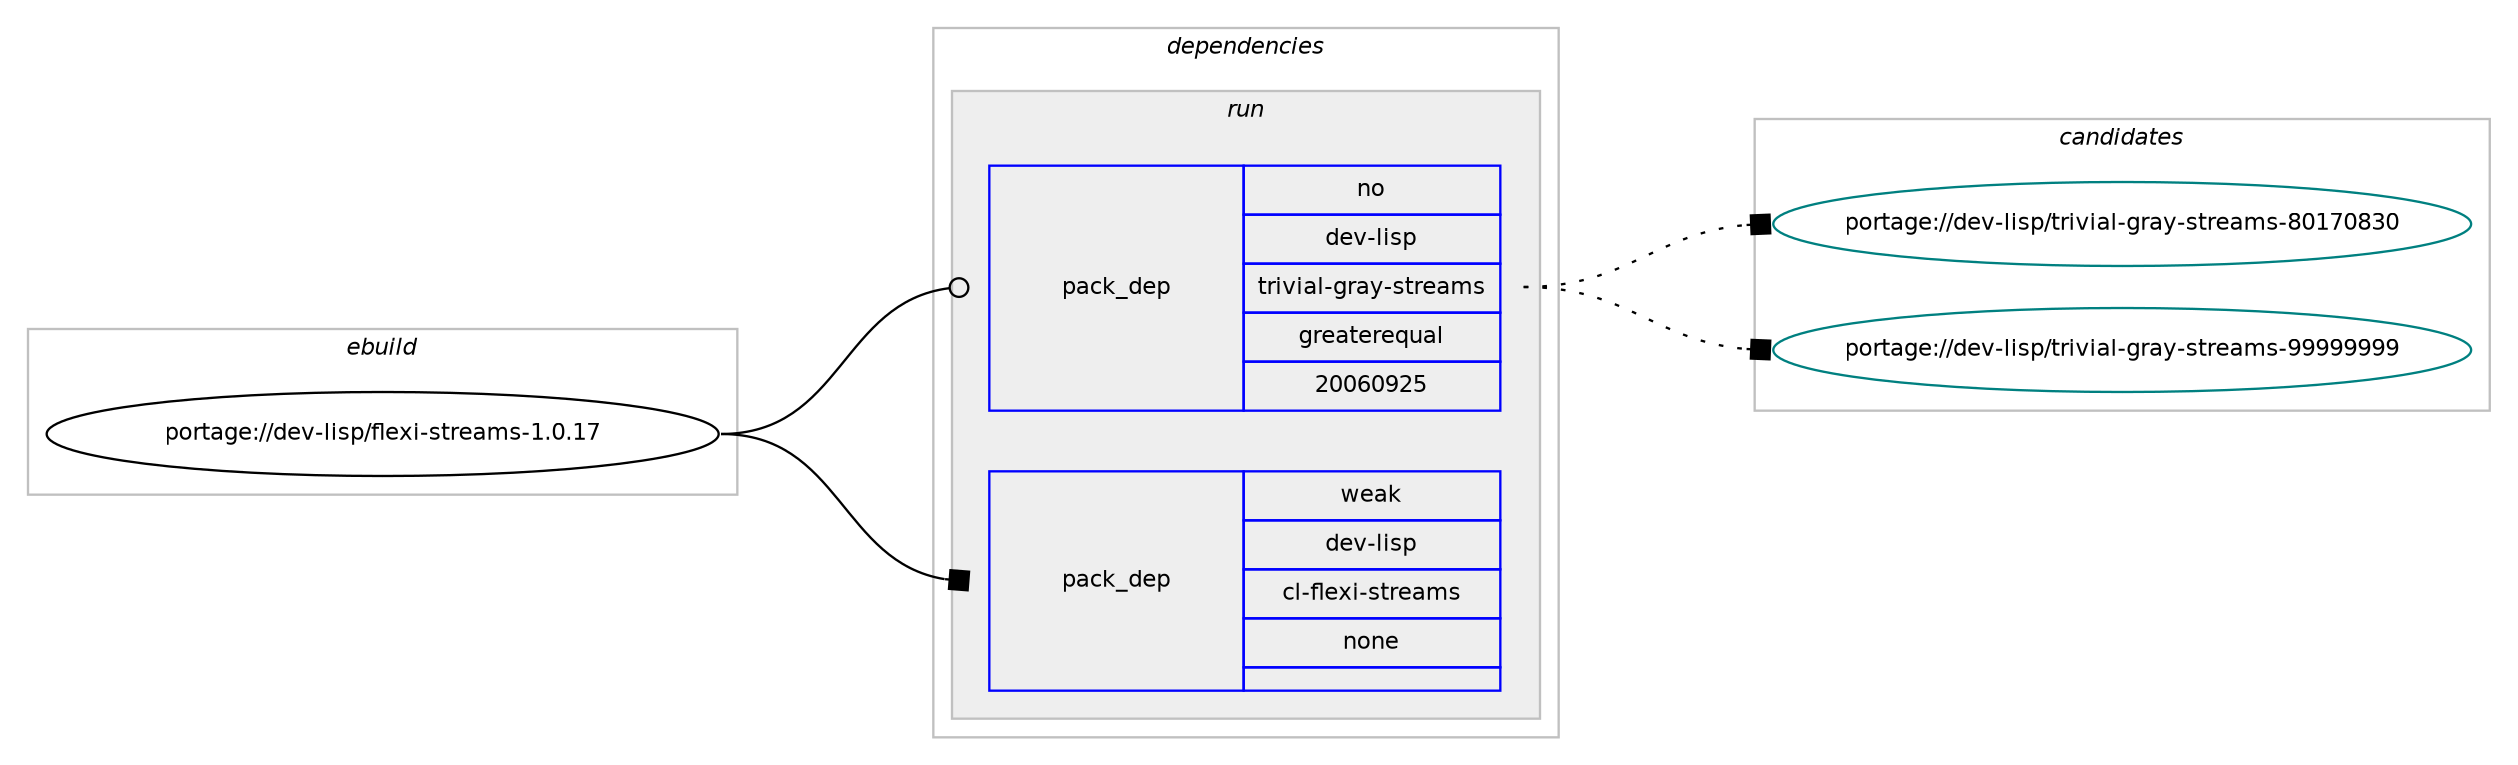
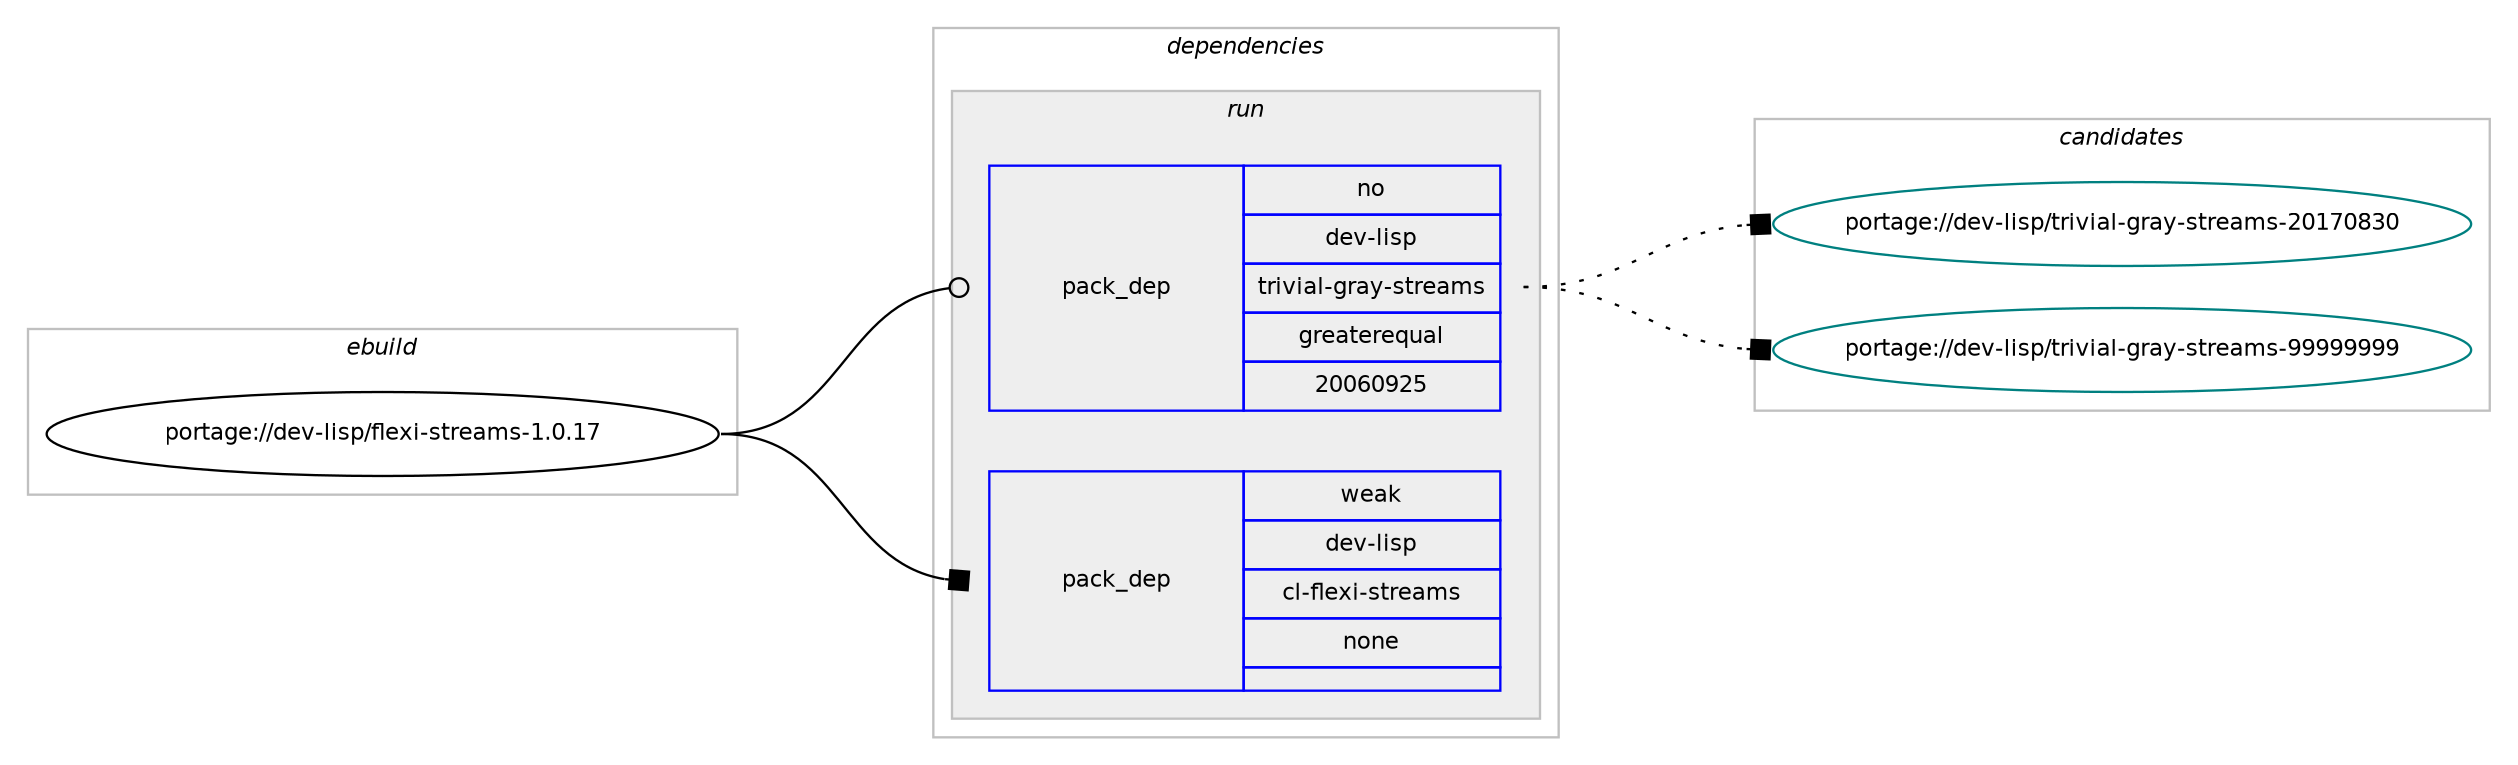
node "portage://dev-lisp/trivial-gray-streams-80170830": label "portage://dev-lisp/trivial-gray-streams-80170830" -> "portage://dev-lisp/trivial-gray-streams-20170830"
